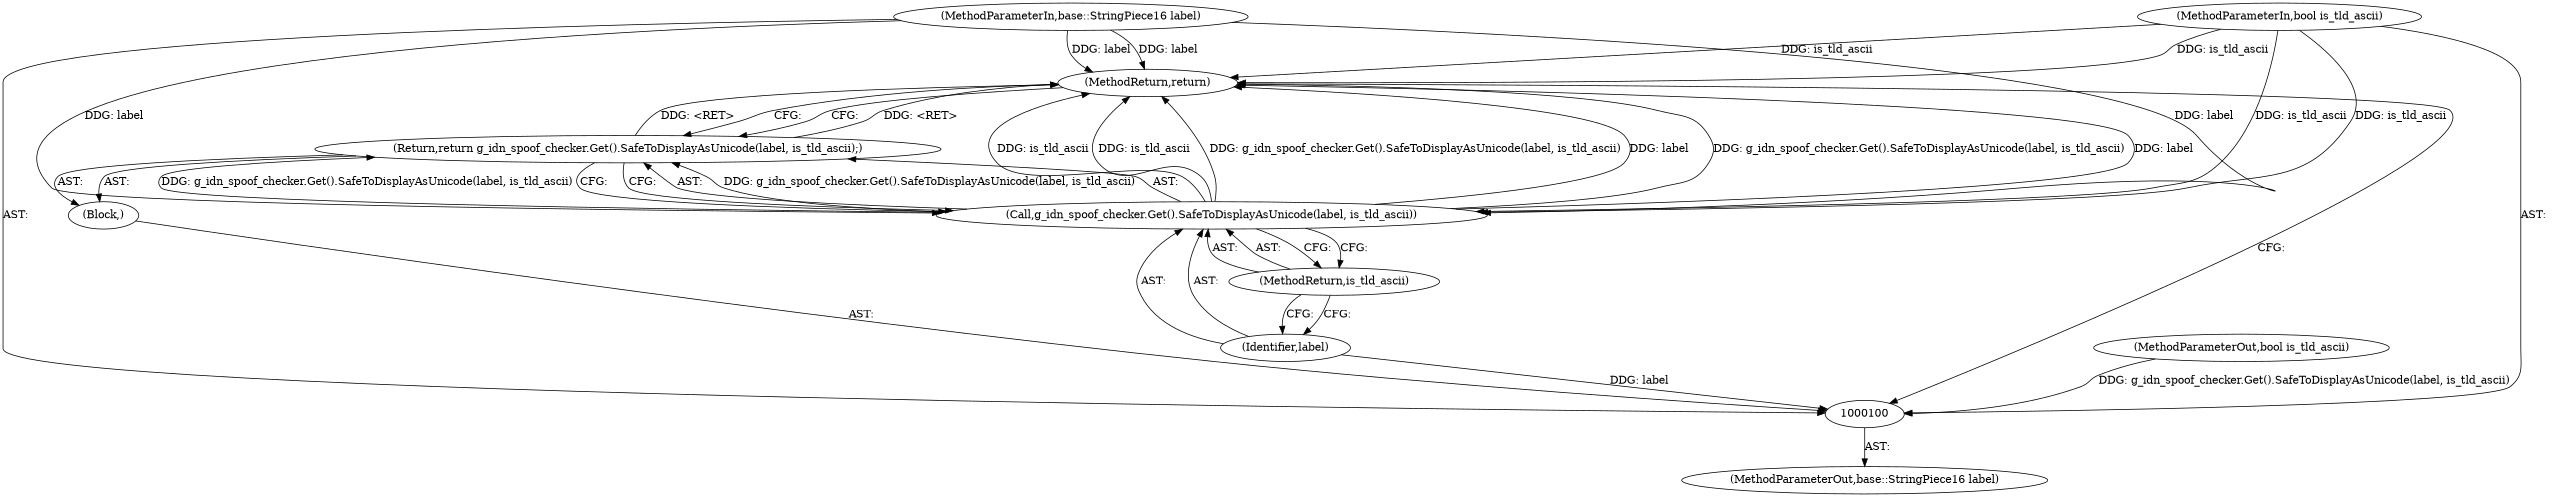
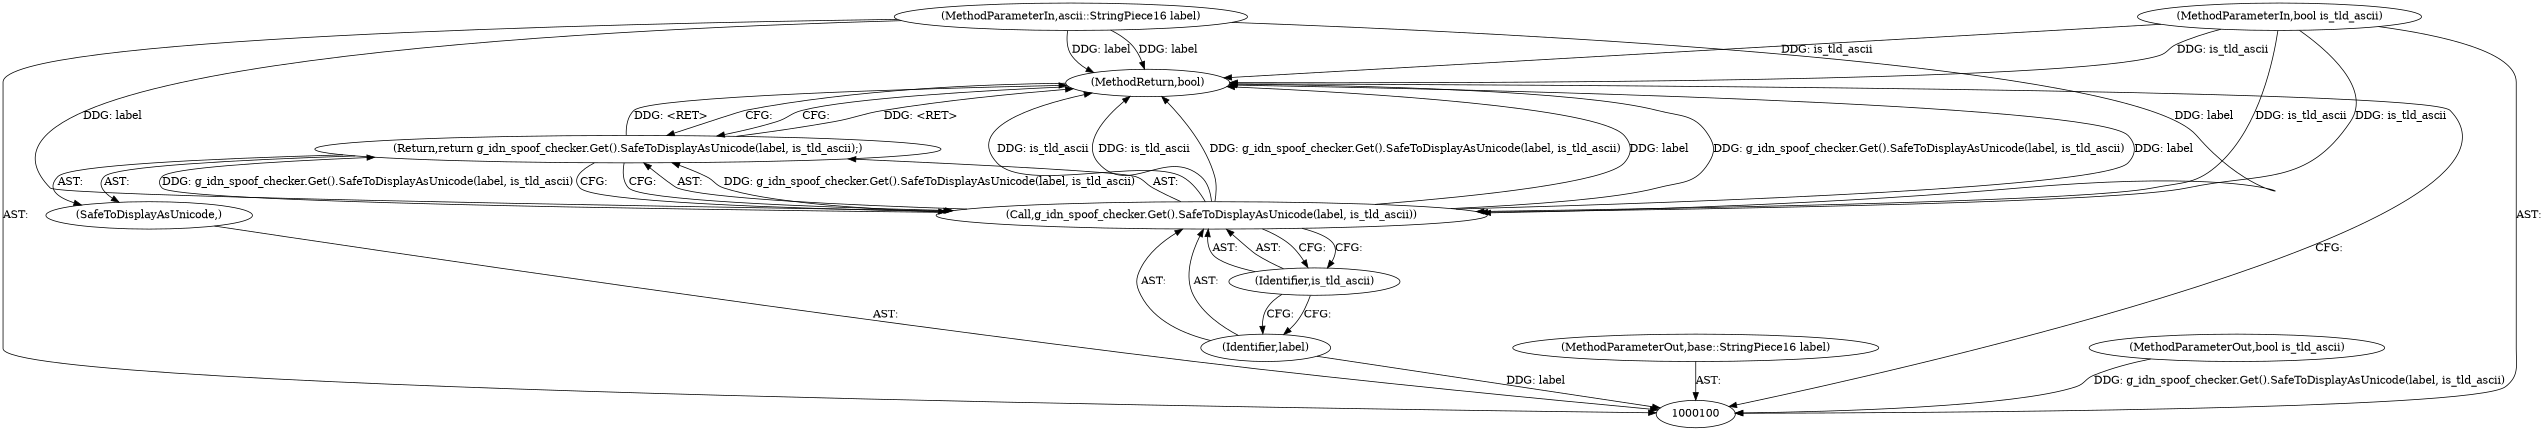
node "(MethodParameterIn,base::StringPiece16 label)": label "(MethodParameterIn,base::StringPiece16 label)" -> "(MethodParameterIn,ascii::StringPiece16 label)"
node "(MethodReturn,return)": label "(MethodReturn,return)" -> "(MethodReturn,bool)"
node "(Block,)": label "(Block,)" -> "(SafeToDisplayAsUnicode,)"
node "(MethodReturn,is_tld_ascii)": label "(MethodReturn,is_tld_ascii)" -> "(Identifier,is_tld_ascii)"
edge "1000100" -> "(MethodParameterOut,base::StringPiece16 label)": reversed
